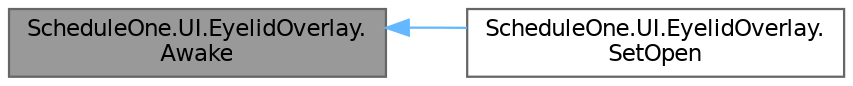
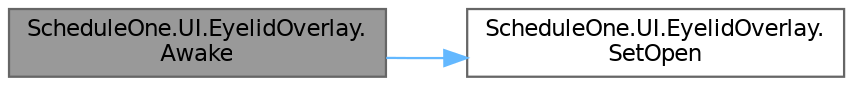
edge "ScheduleOne.UI.EyelidOverlay. SetOpen" -> "ScheduleOne.UI.EyelidOverlay. Awake": reversed
